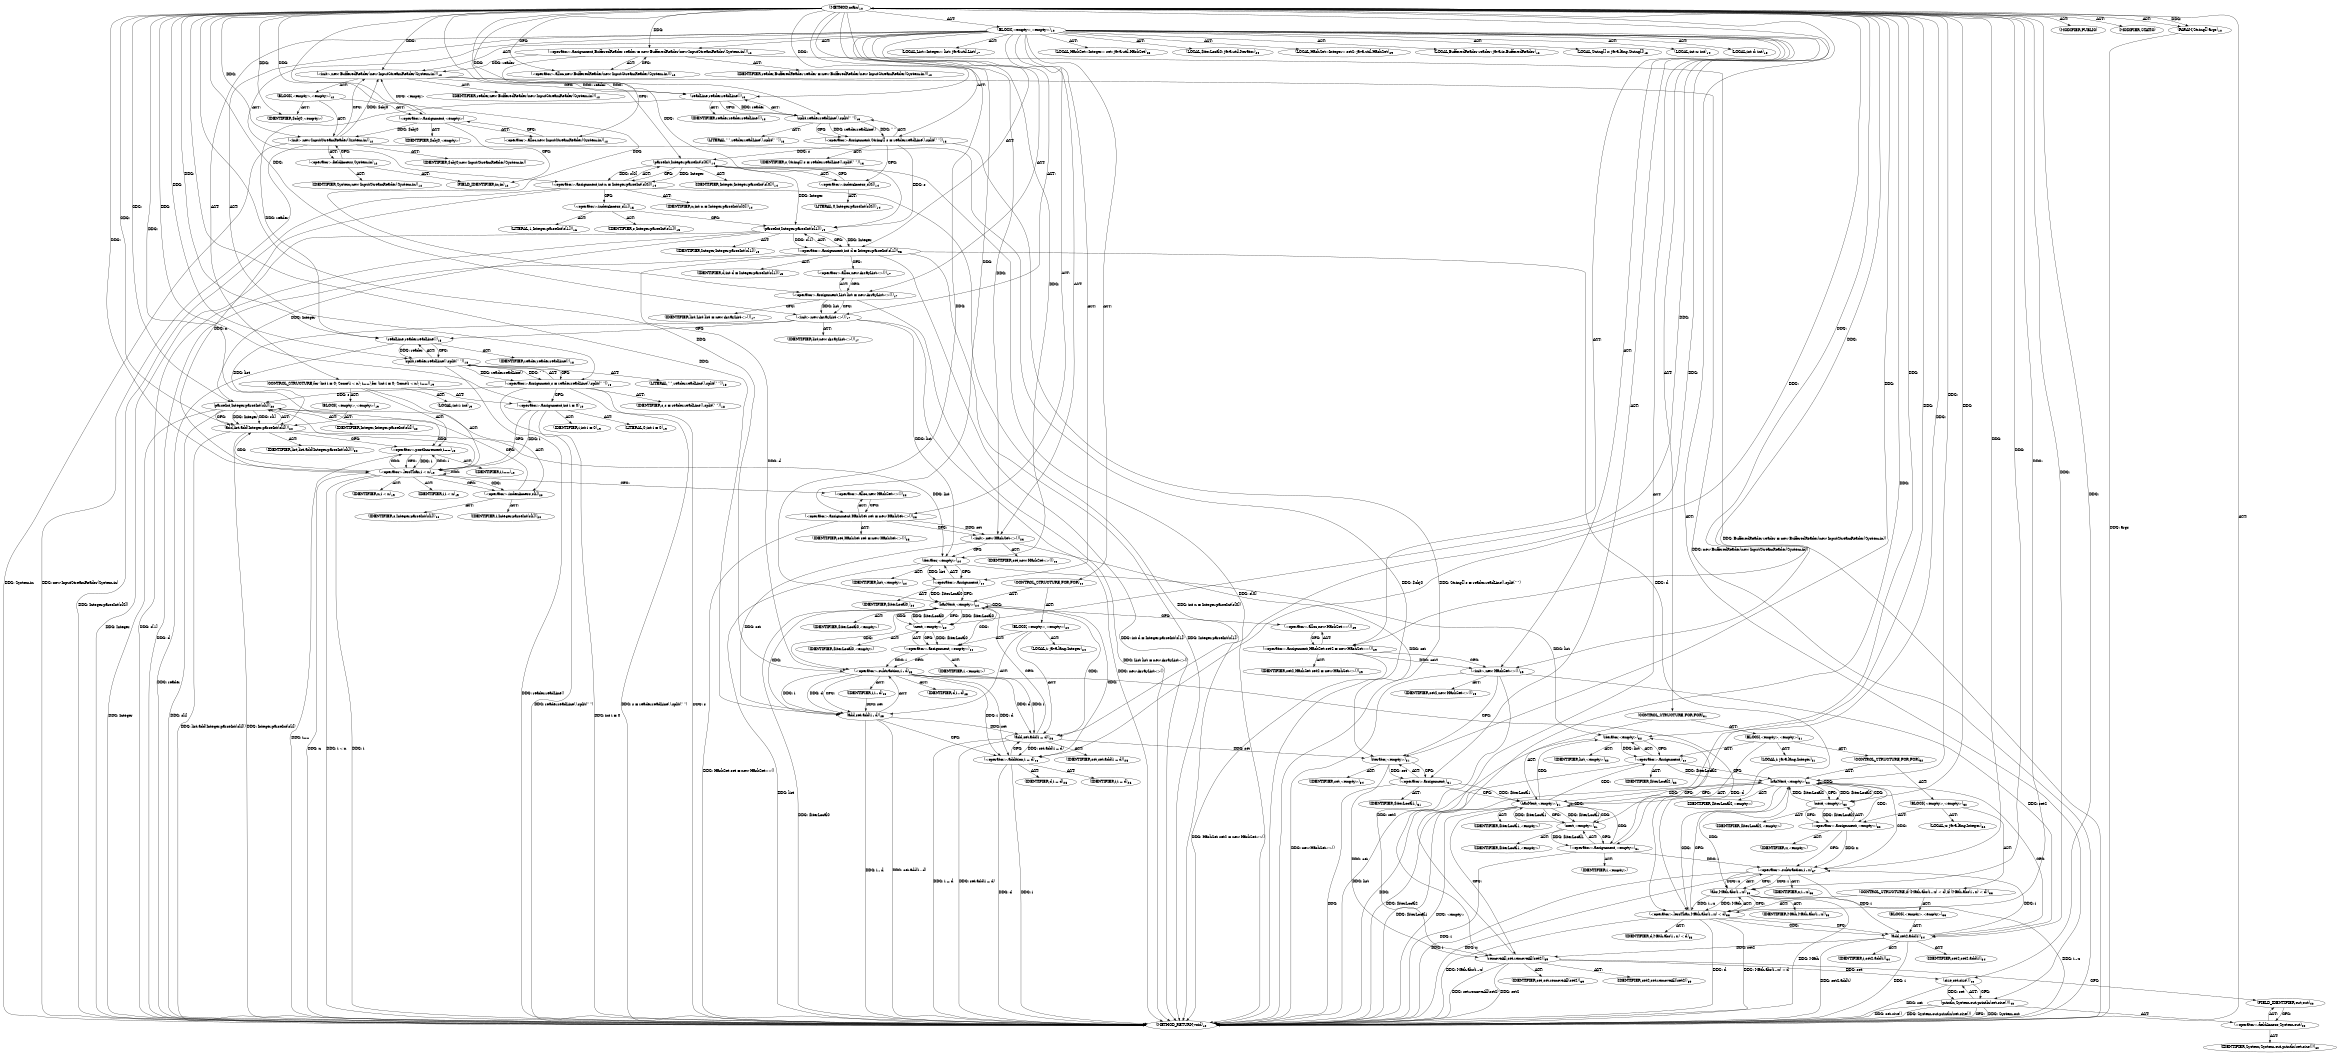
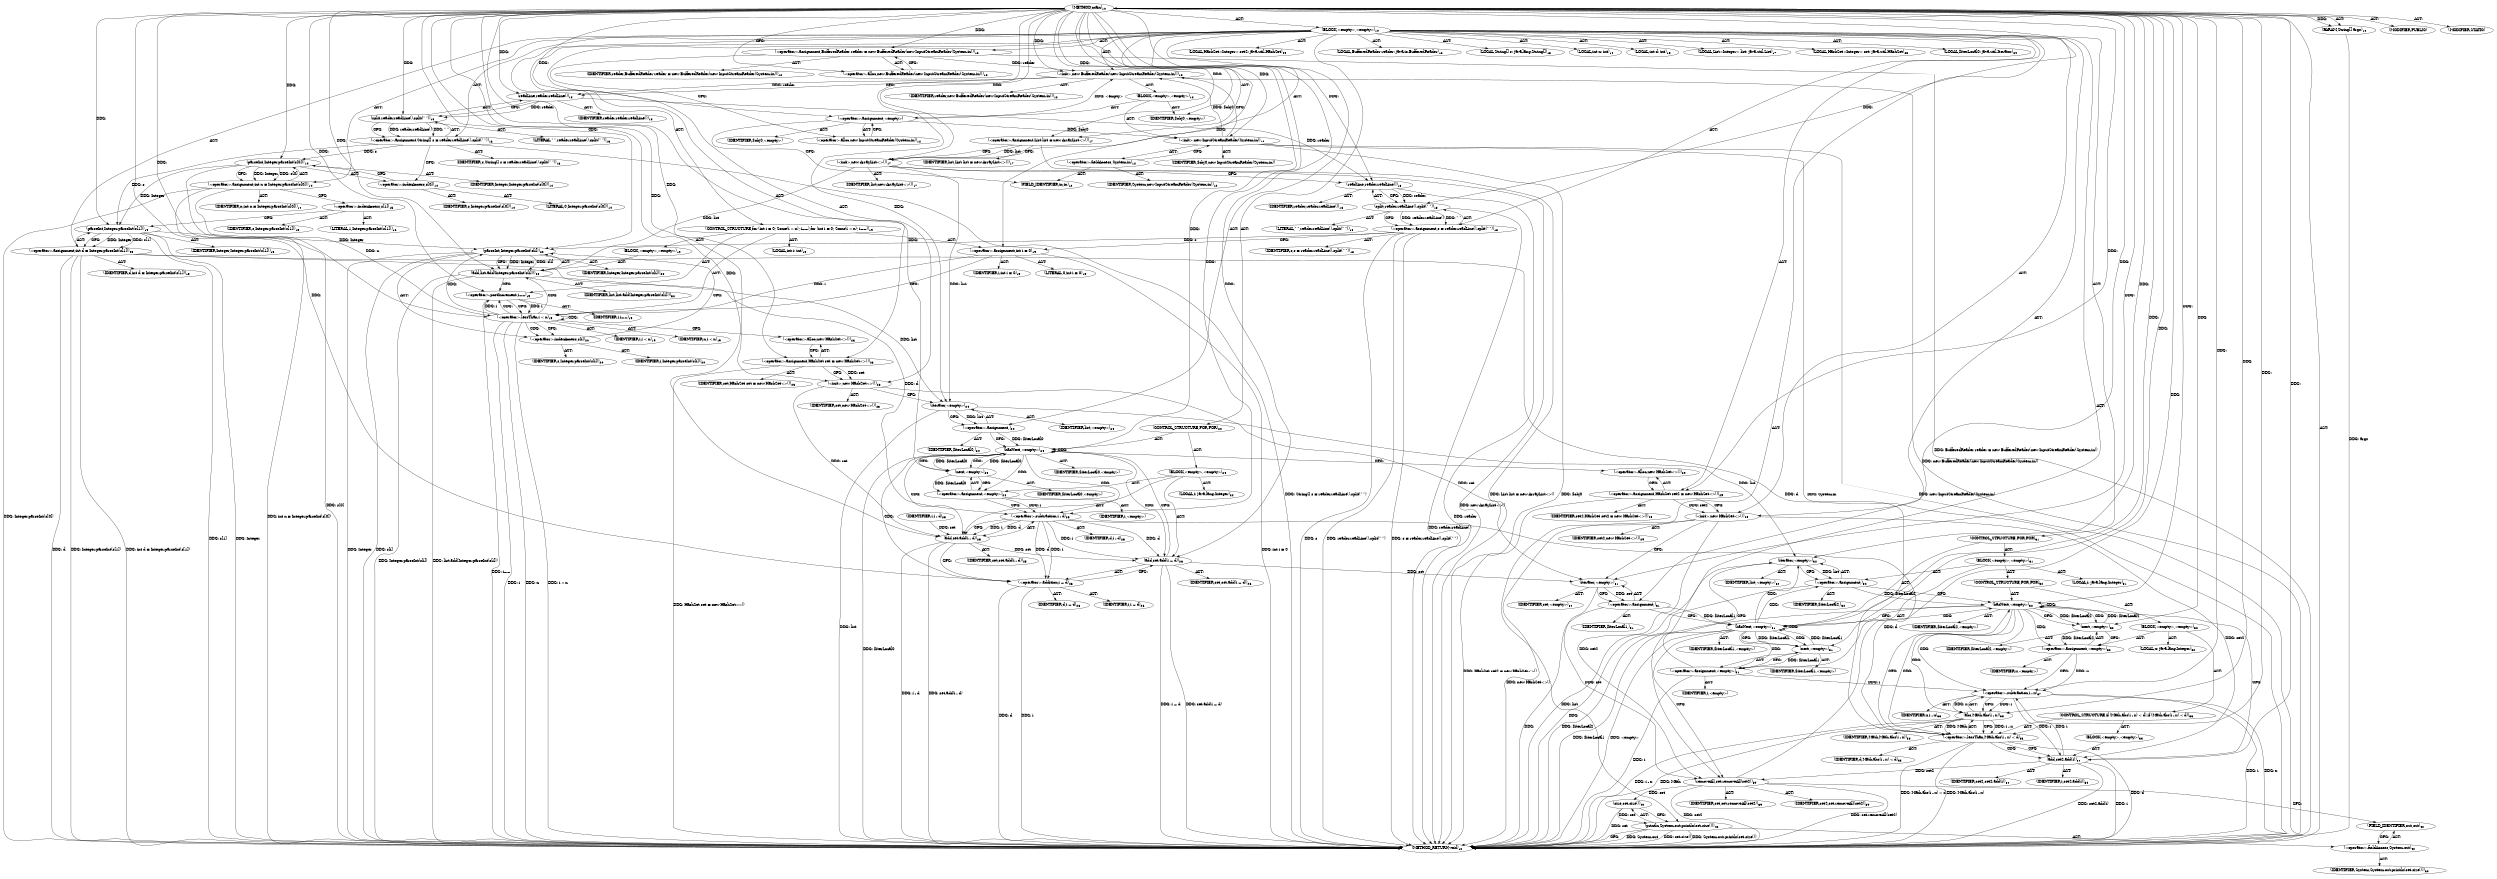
edge "(METHOD,main)" -> "(size,set.size())": removed, label "DDG:"
node "(IDENTIFIER,s,Integer.parseInt(s[0]))": added
edge "(METHOD,main)" -> "(add,list.add(Integer.parseInt(s[i])))": label "CDG: " -> "DDG: "
node "(<operator>.alloc,new ArrayList<>())": removed
node "(IDENTIFIER,set,set.add(i - d))": added
edge "(<operator>.subtraction,i - d)" -> "(IDENTIFIER,i,i - d)": removed, label "AST:"
edge "(add,set.add(i + d))" -> "(<operator>.addition,i + d)": label "DDG: set.add(i + d)" -> "AST: "
